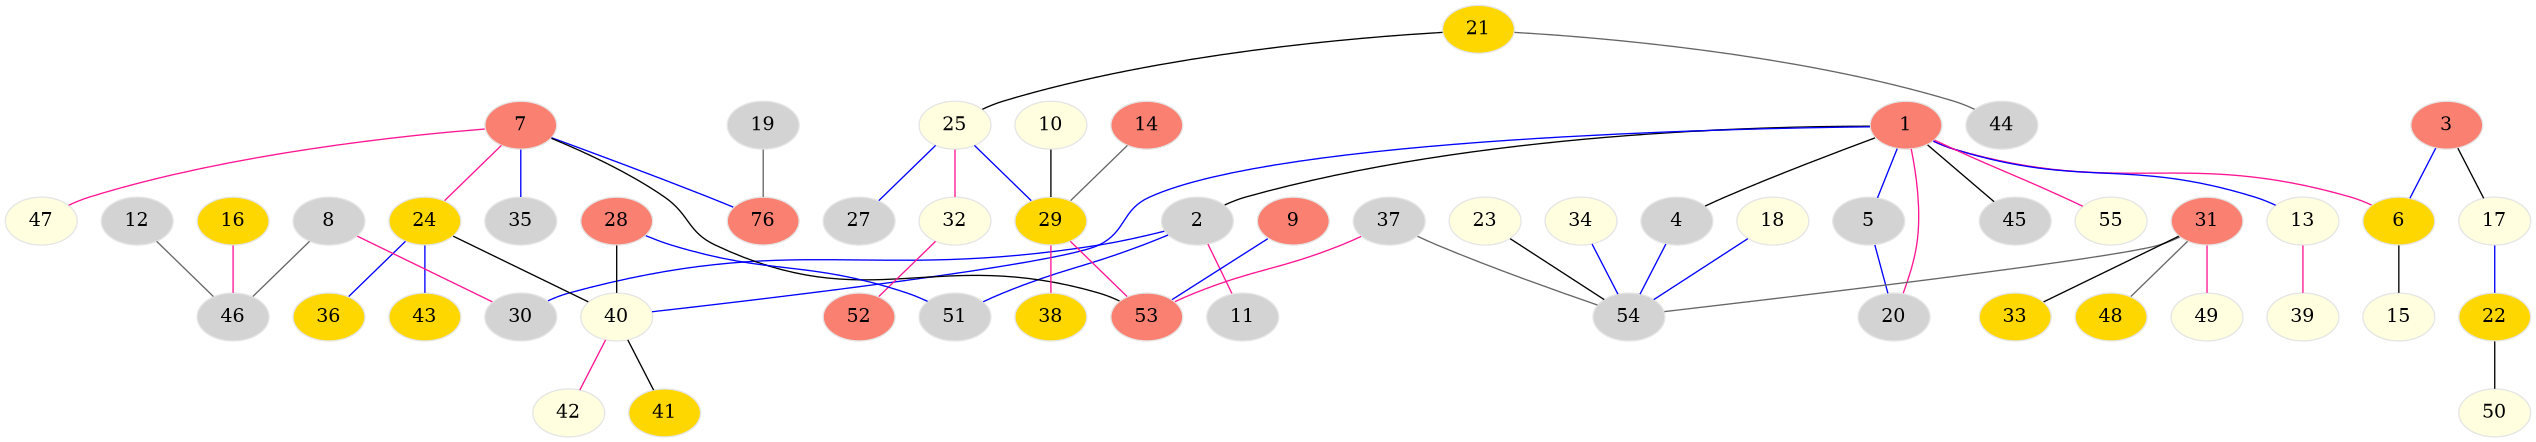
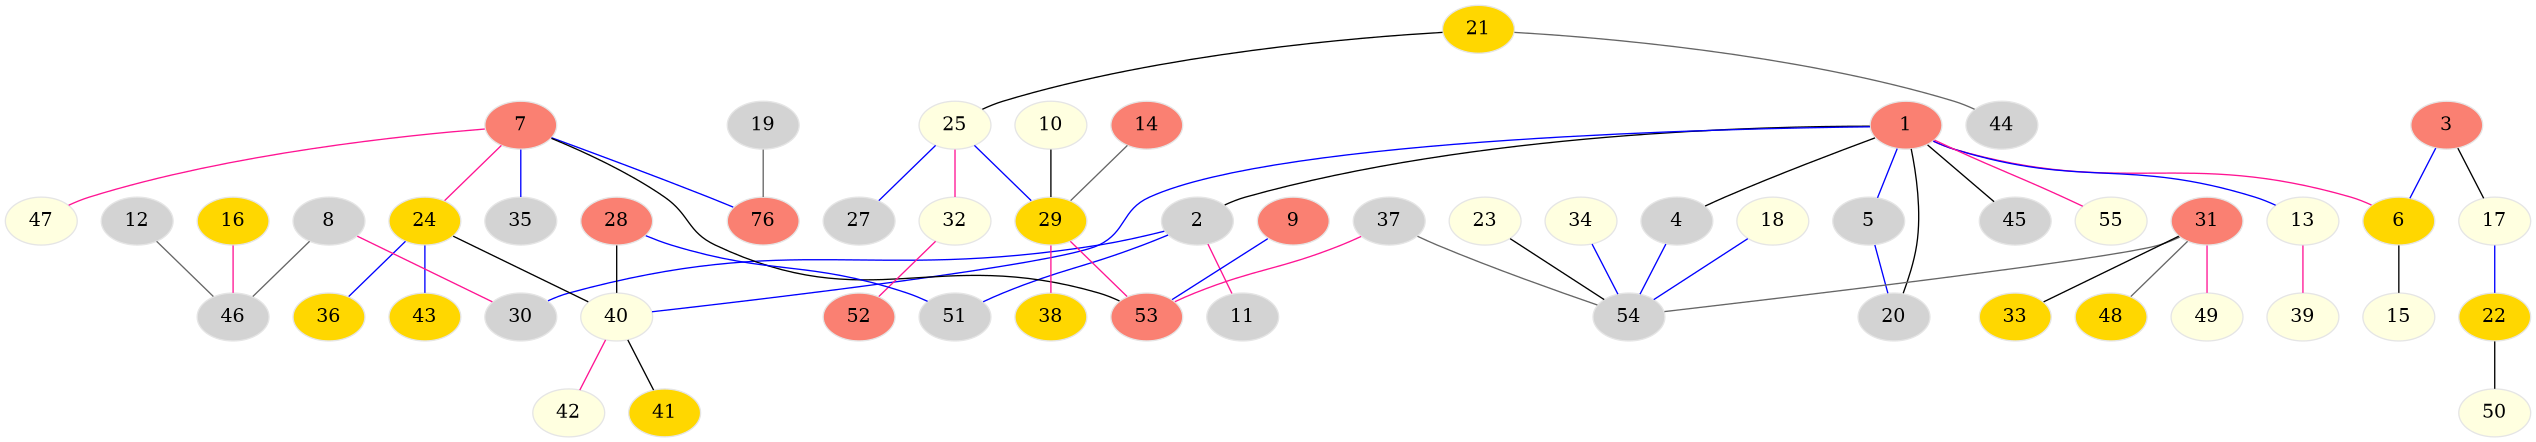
edge "1" -- "20": color deeppink -> black
